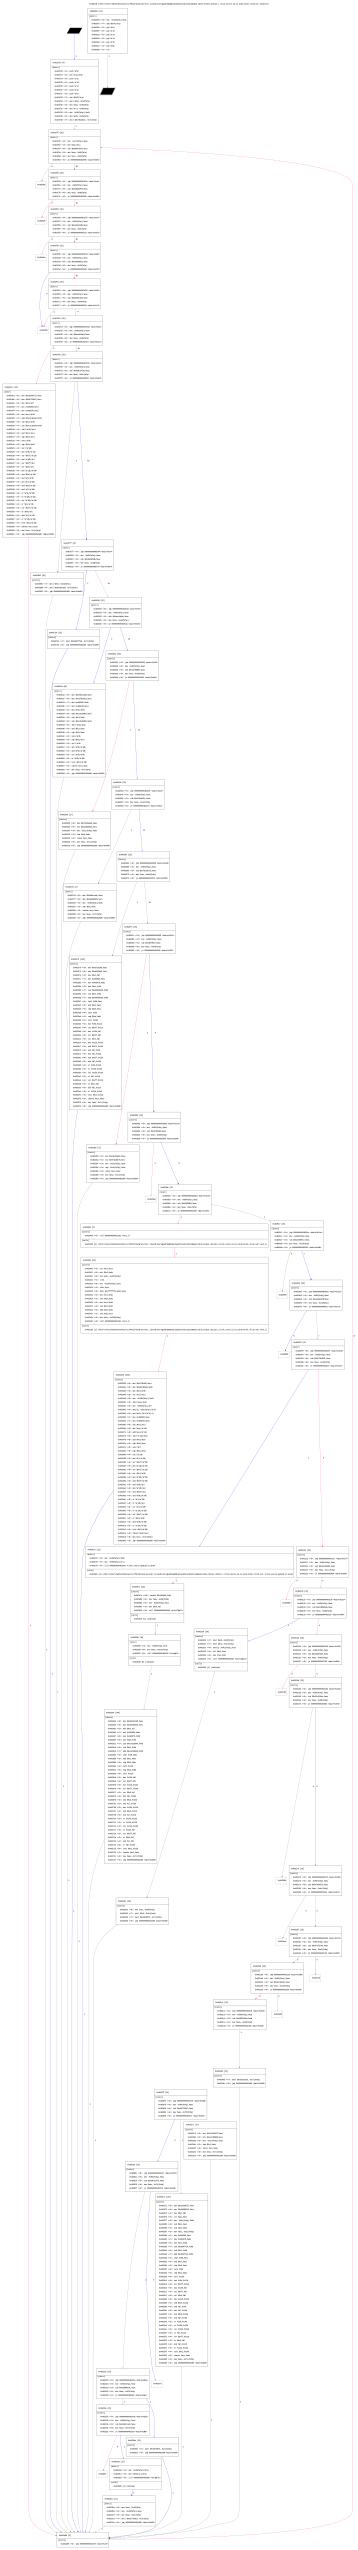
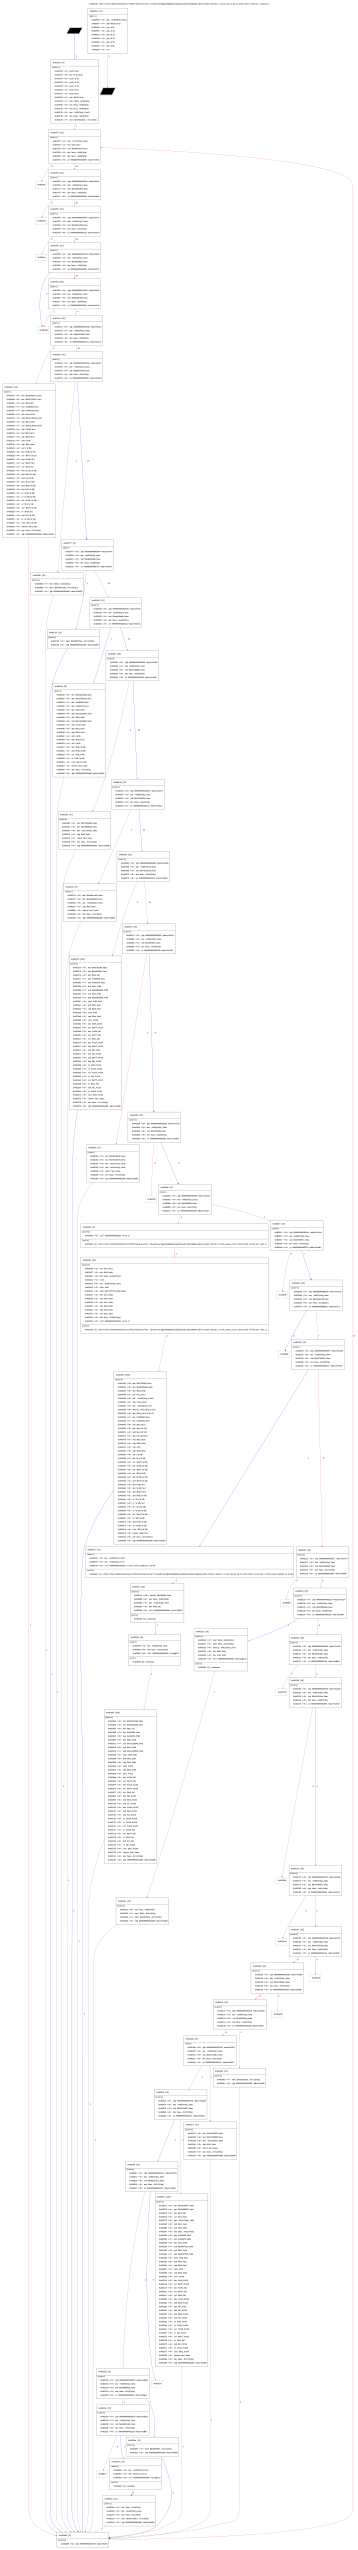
node "0x4021da [25]": added
